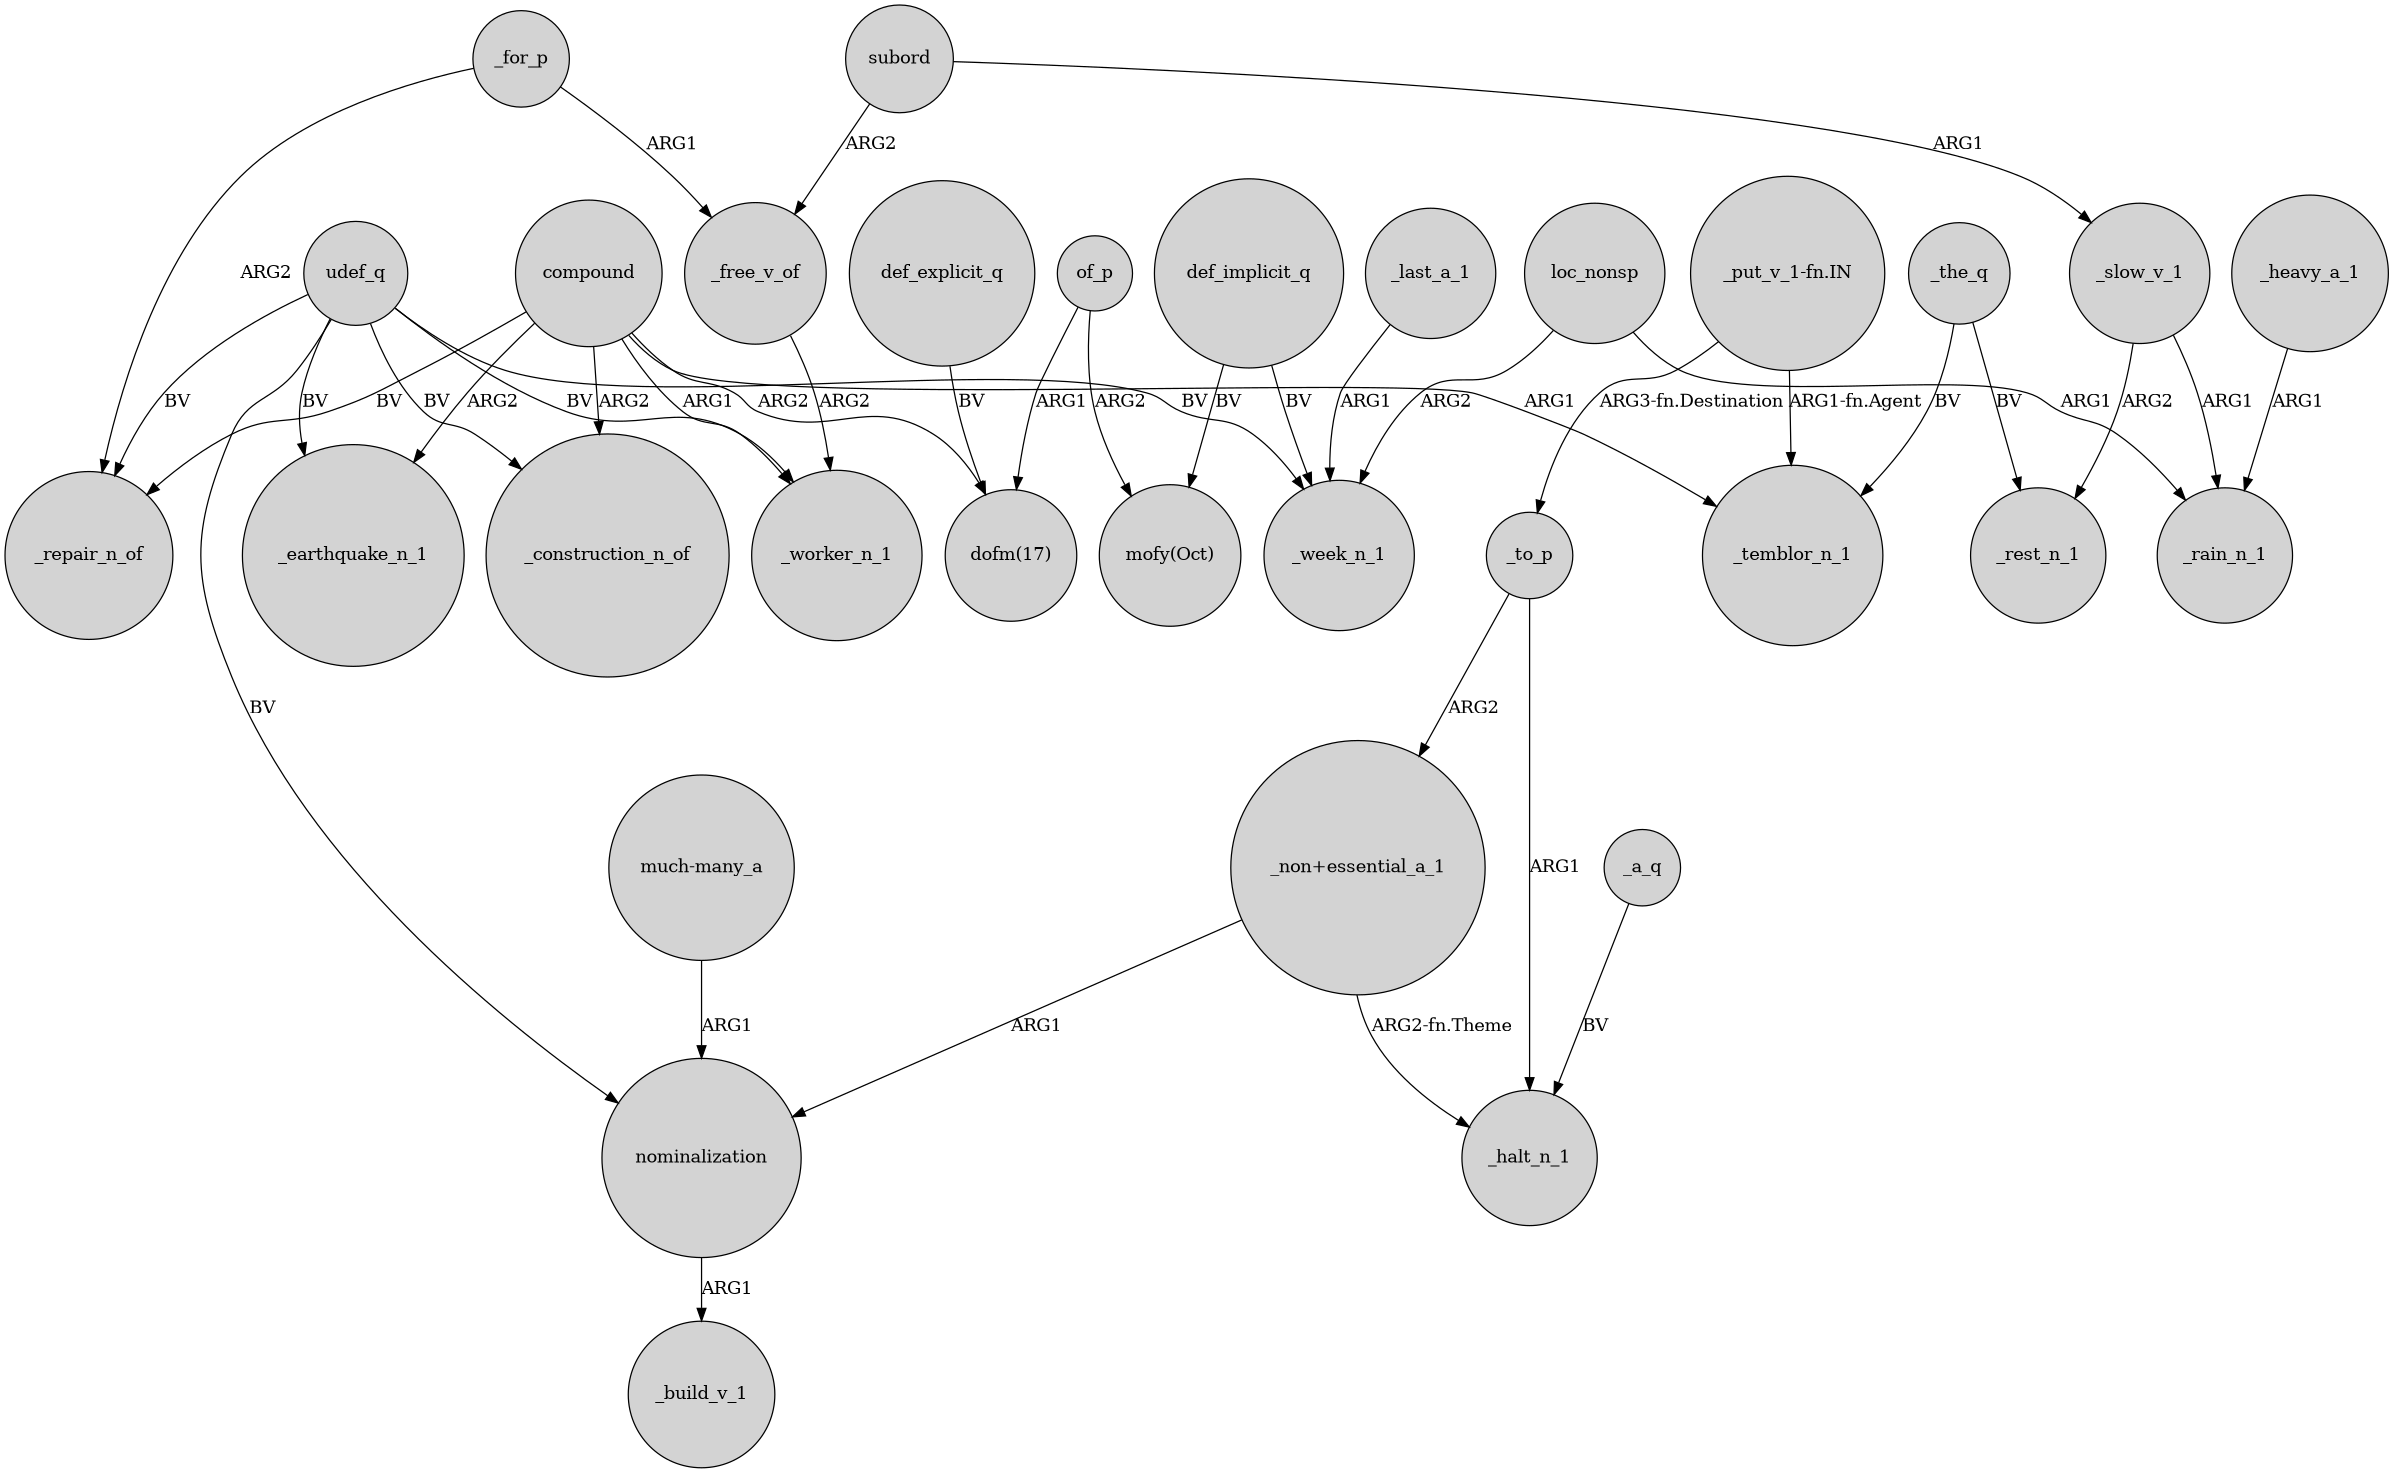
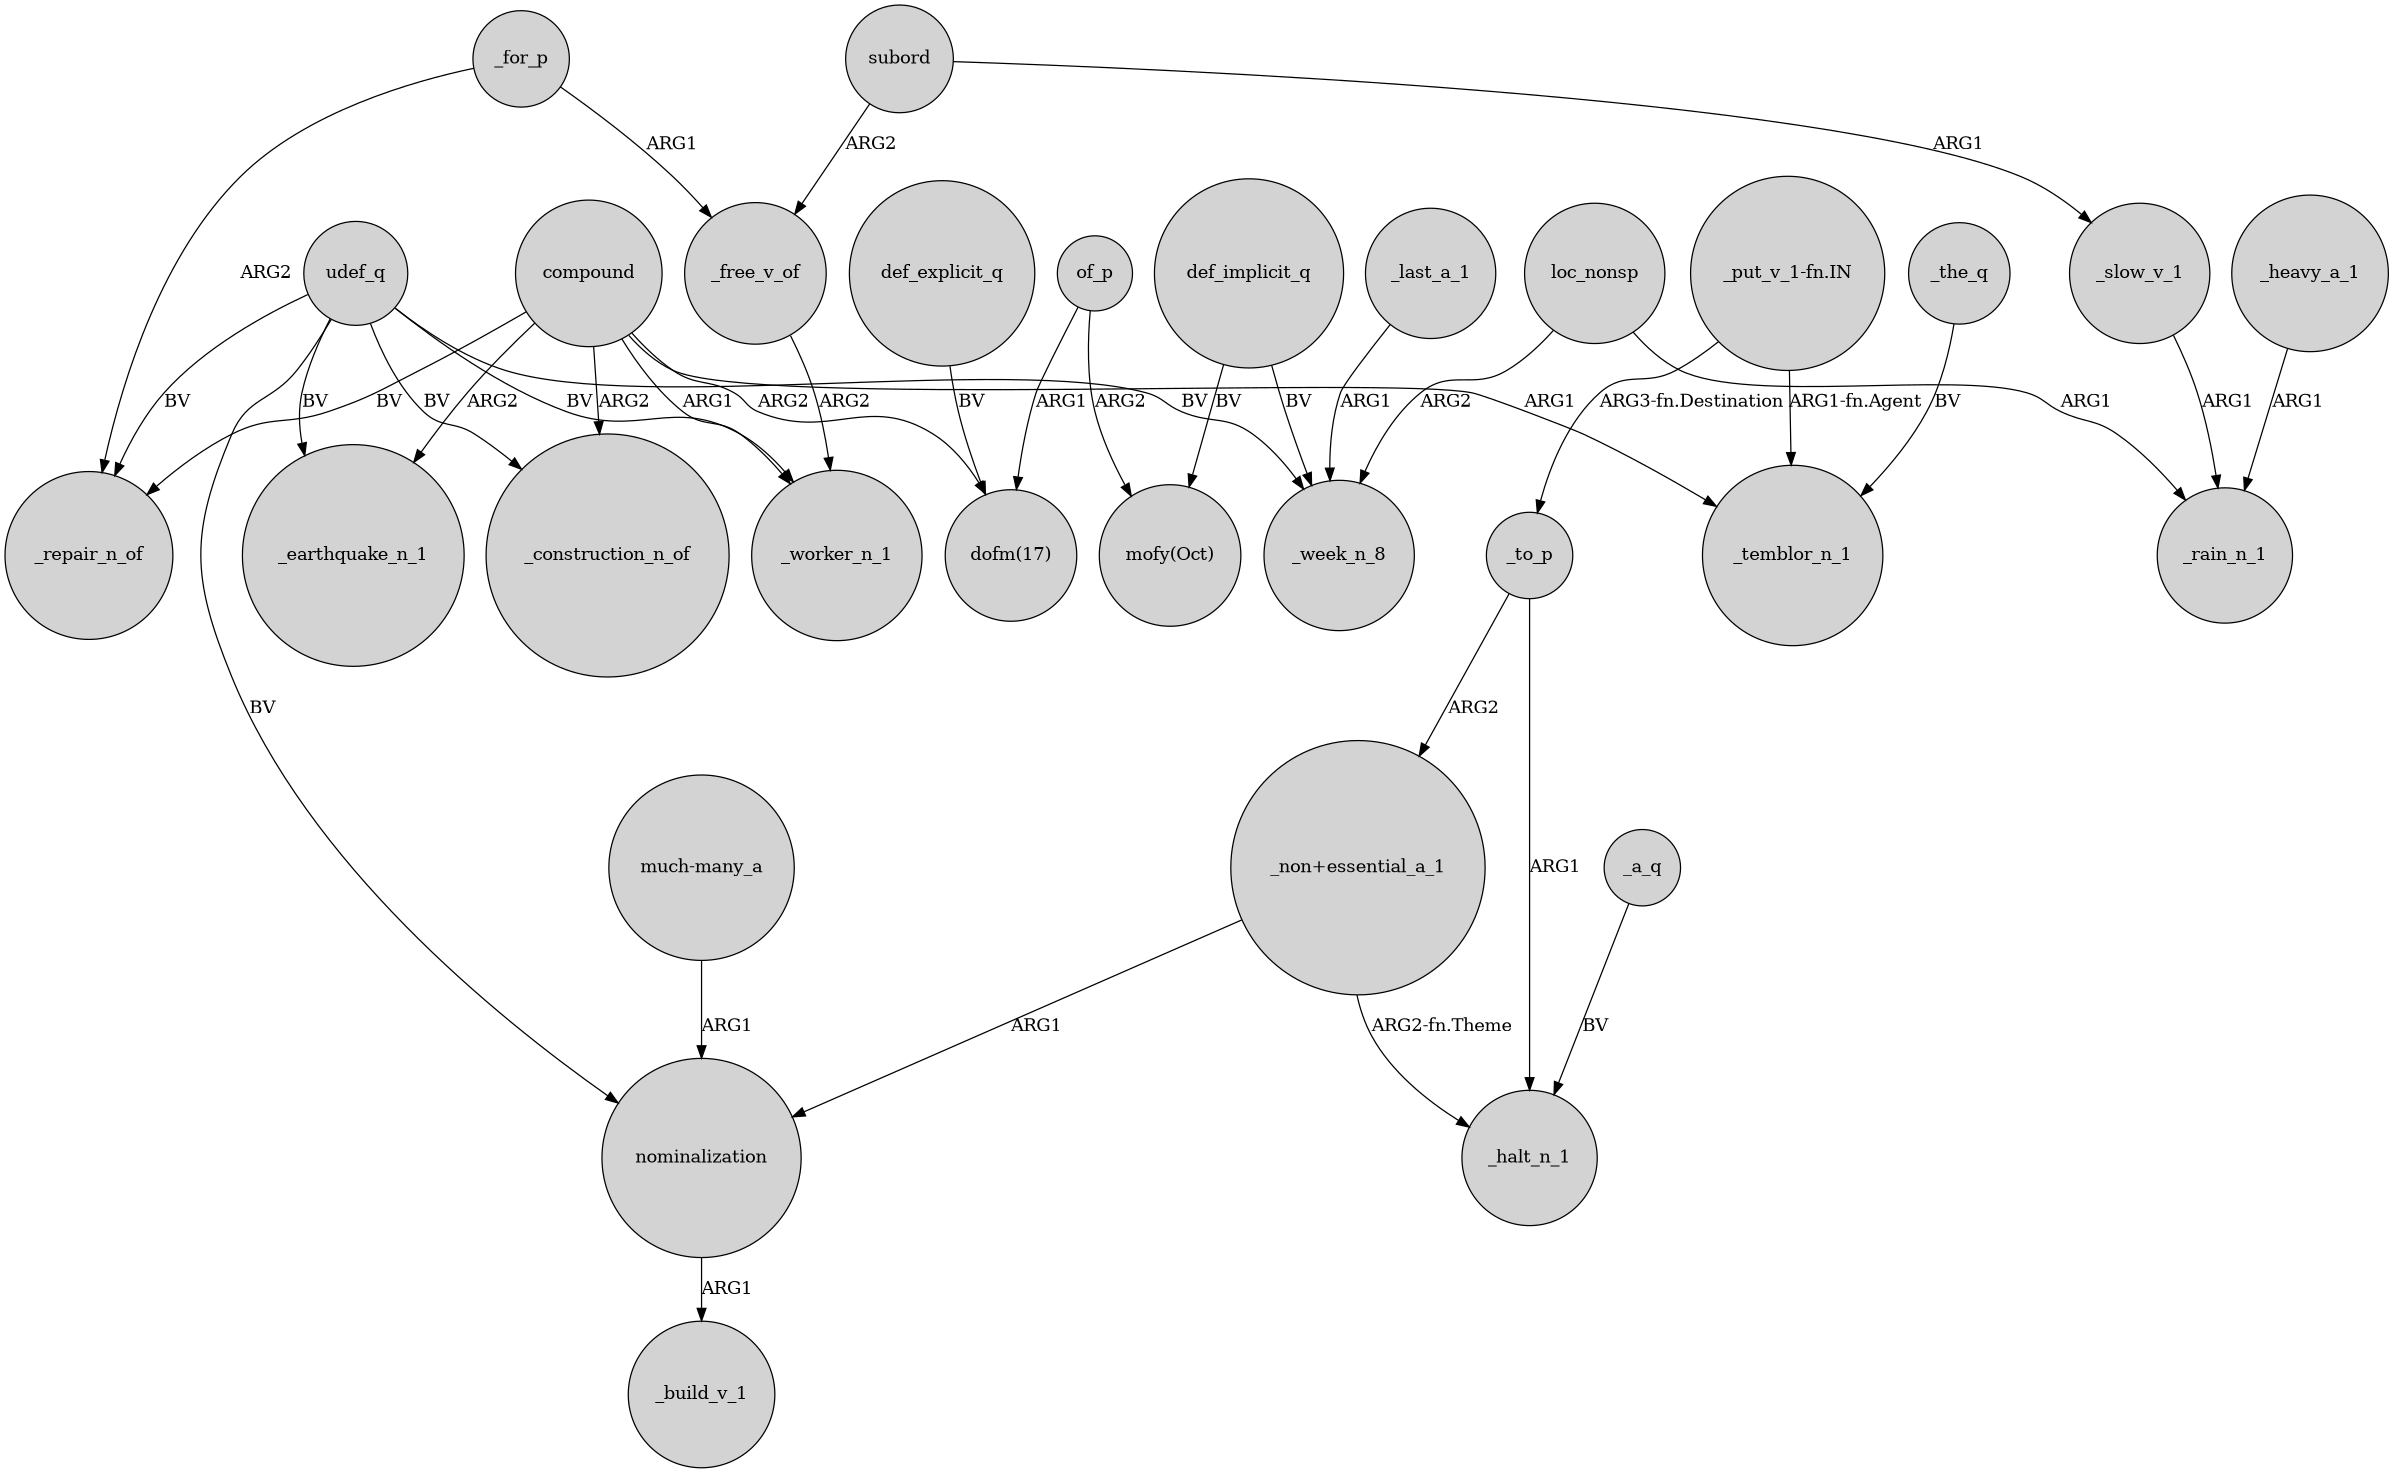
node "_week_n_1": label "_week_n_1" -> "_week_n_8"
node "_rest_n_1": removed
